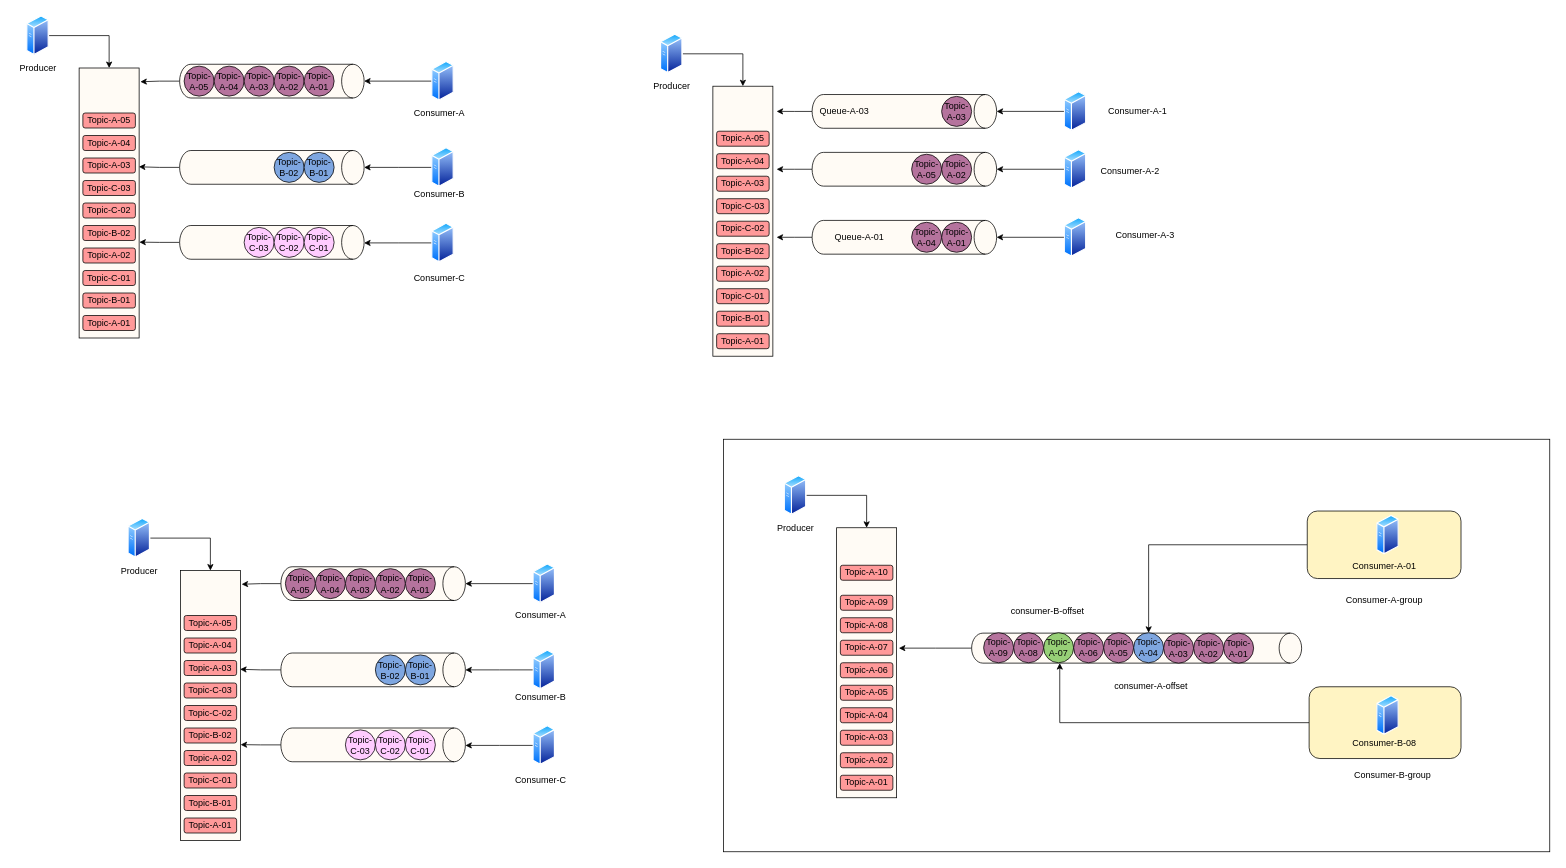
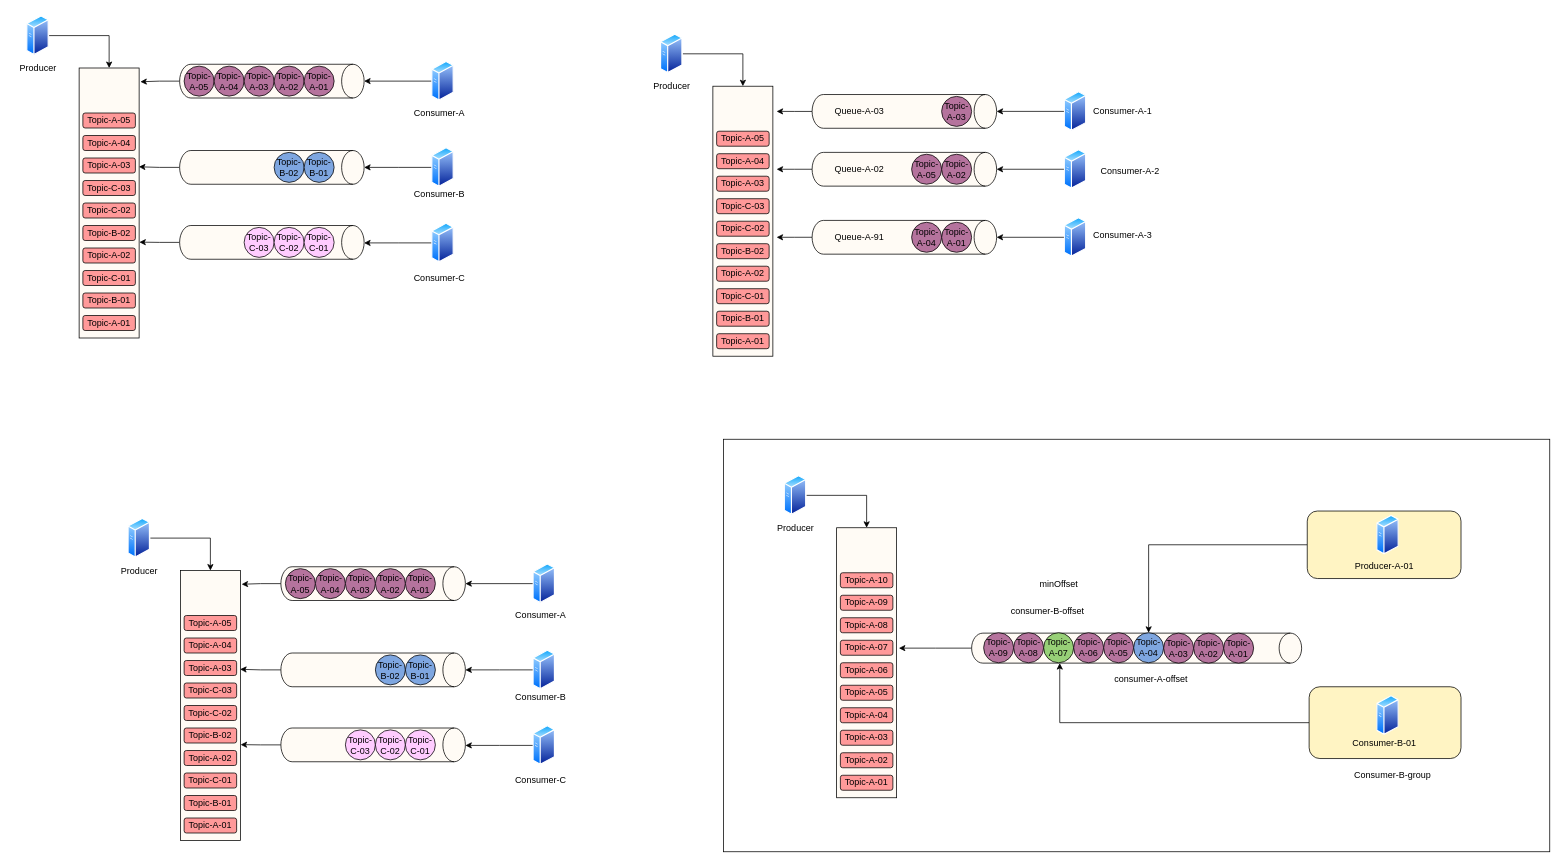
node "Queue-A-03": moved (844, 111) -> (859, 111)
node "Consumer-A-1": moved (1137, 111) -> (1122, 111)
node "Queue-A-02": added
node "Consumer-A-3": moved (1145, 235) -> (1122, 235)
node "Queue-A-01": label "Queue-A-01" -> "Queue-A-91"
node "Consumer-A-01": label "Consumer-A-01" -> "Producer-A-01"
node "Topic-A-10": moved (867, 573) -> (867, 580)
node "minOffset": added
node "Consumer-A-group": removed
node "consumer-A-offset": moved (1151, 687) -> (1151, 679)
node "Consumer-B-08": label "Consumer-B-08" -> "Consumer-B-01"
